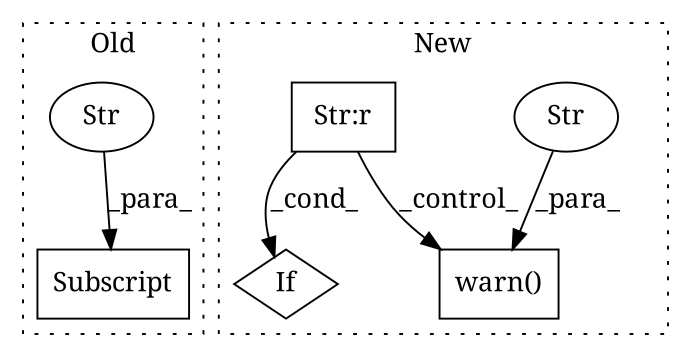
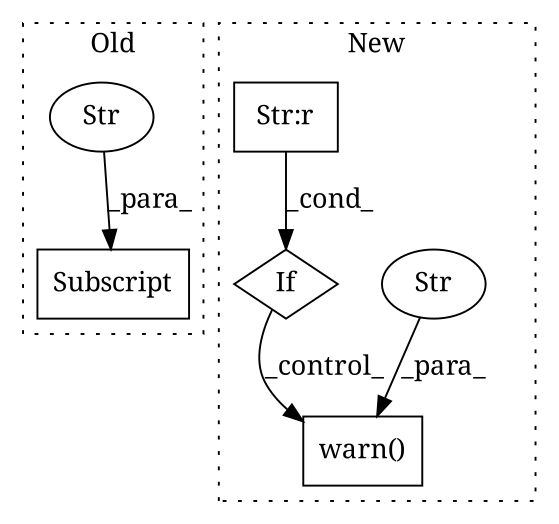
edge "Str:r" -> "warn()": now "If" -> "warn()"
